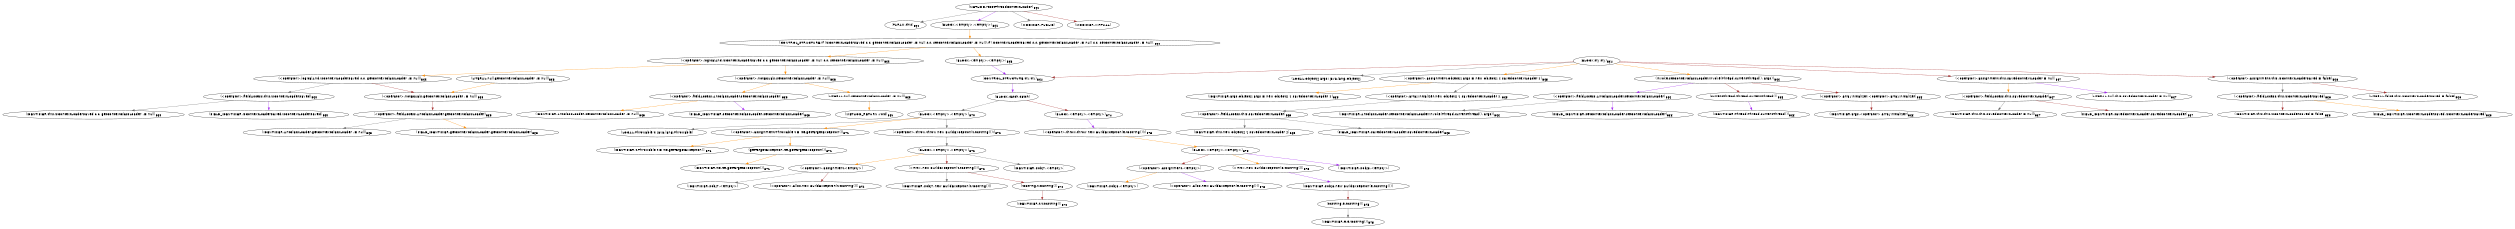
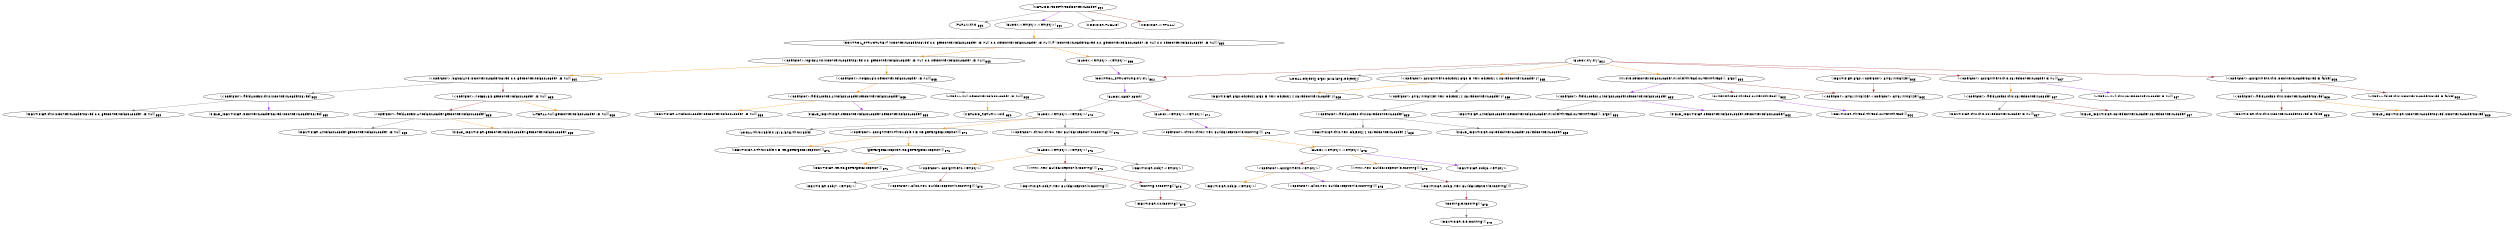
edge "(LITERAL,null,getContextClassLoader != null)" -> "(<operator>.notEquals,getContextClassLoader != null)": reversed
edge "(<operator>.notEquals,setContextClassLoader != null)" -> "(LITERAL,null,setContextClassLoader != null)": color darkorange -> gray40
edge "(<operator>.arrayInitializer,<operator>.arrayInitializer)" -> "(IDENTIFIER,args,<operator>.arrayInitializer)": reversed
edge "(<init>,new BuildException(e.toString()))" -> "(IDENTIFIER,$obj8,new BuildException(e.toString()))": color purple -> brown
